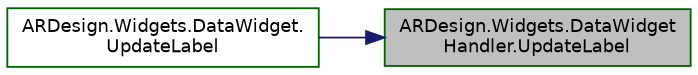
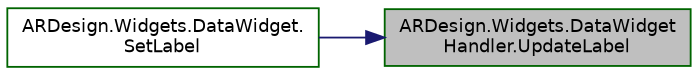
node "ARDesign.Widgets.DataWidget. UpdateLabel": label "ARDesign.Widgets.DataWidget. UpdateLabel" -> "ARDesign.Widgets.DataWidget. SetLabel"
